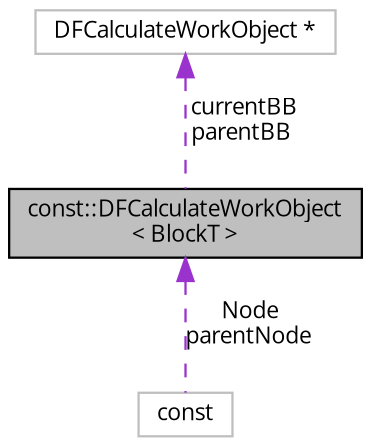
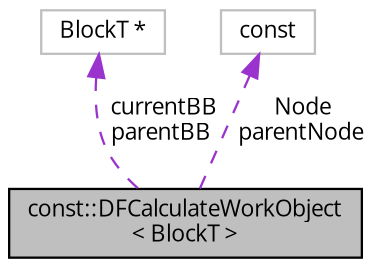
node "DFCalculateWorkObject *": label "DFCalculateWorkObject *" -> "BlockT *"
edge "const" -> "const::DFCalculateWorkObject < BlockT >": reversed
